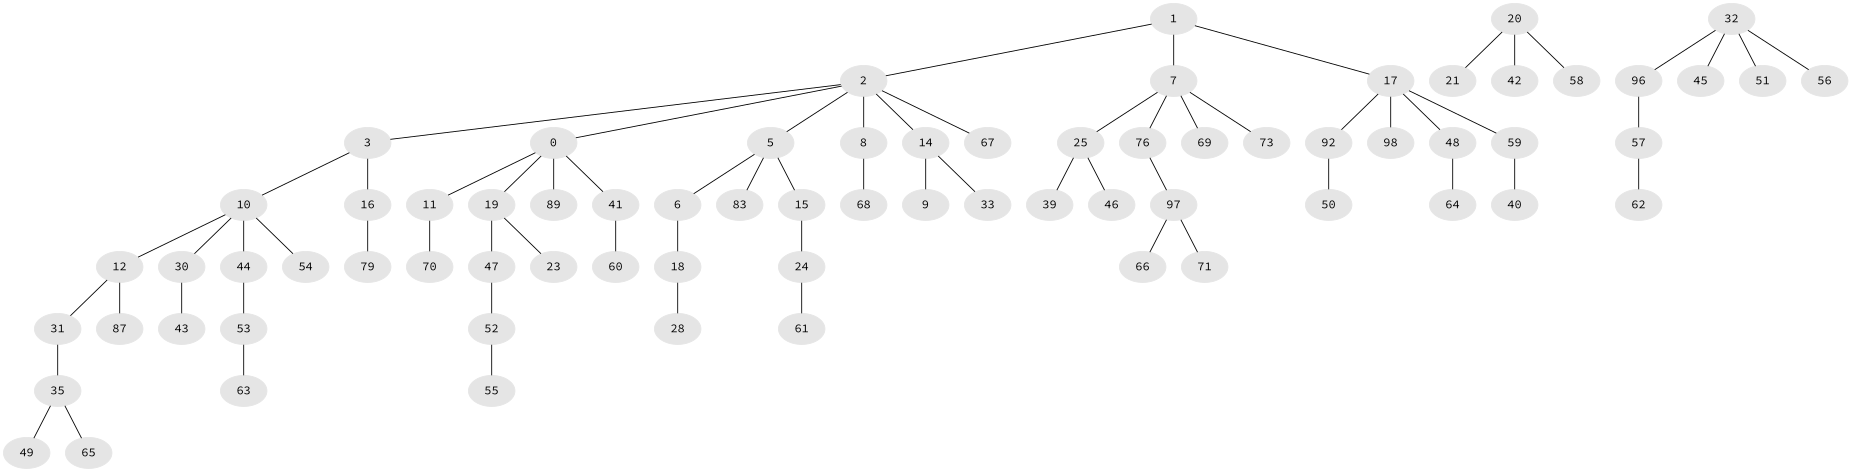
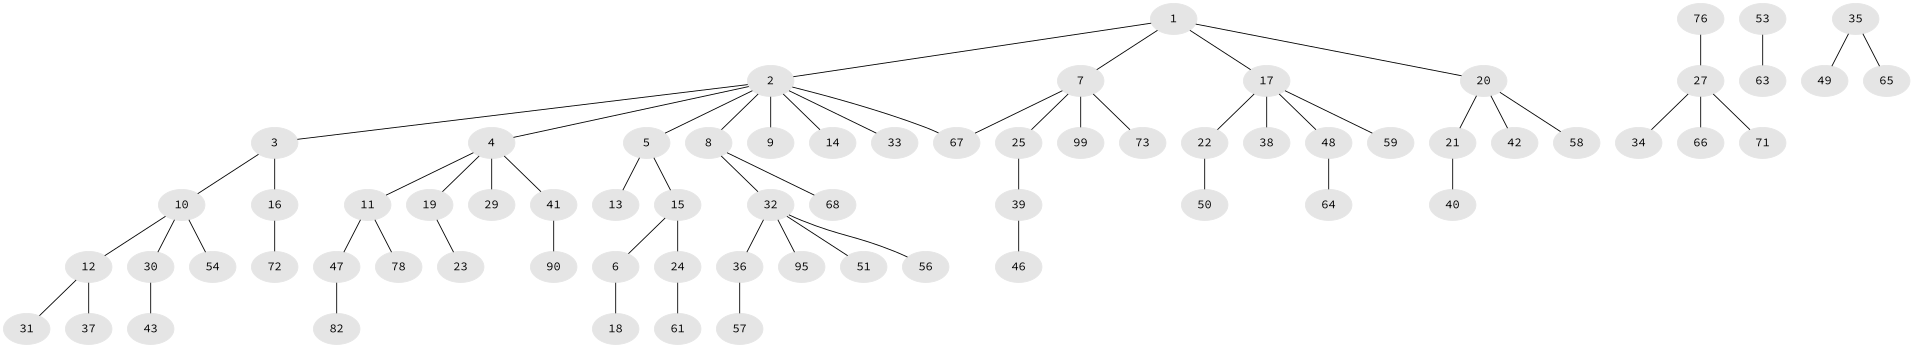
edge "1" -- "20": added
node "96": label "96" -> "36"
node "45": label "45" -> "95"
edge "7" -- "76": now "7" -- "67"
node "0": label "0" -> "4"
node "69": label "69" -> "99"
node "92": label "92" -> "22"
node "98": label "98" -> "38"
node "34": added
edge "5" -- "6": now "15" -- "6"
edge "8" -- "32": added
edge "14" -- "9": now "2" -- "9"
edge "14" -- "33": now "2" -- "33"
edge "25" -- "46": now "39" -- "46"
edge "59" -- "40": now "21" -- "40"
node "89": label "89" -> "29"
node "83": label "83" -> "13"
node "97": label "97" -> "27"
node "62": removed
edge "19" -- "47": now "11" -- "47"
node "44": removed
node "79": label "79" -> "72"
node "70": label "70" -> "78"
node "60": label "60" -> "90"
node "87": label "87" -> "37"
node "52": label "52" -> "82"
node "28": removed
edge "31" -- "35": removed
node "55": removed
